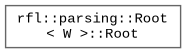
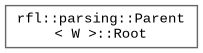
node "rfl::parsing::Root < W >::Root": label "rfl::parsing::Root < W >::Root" -> "rfl::parsing::Parent < W >::Root"
